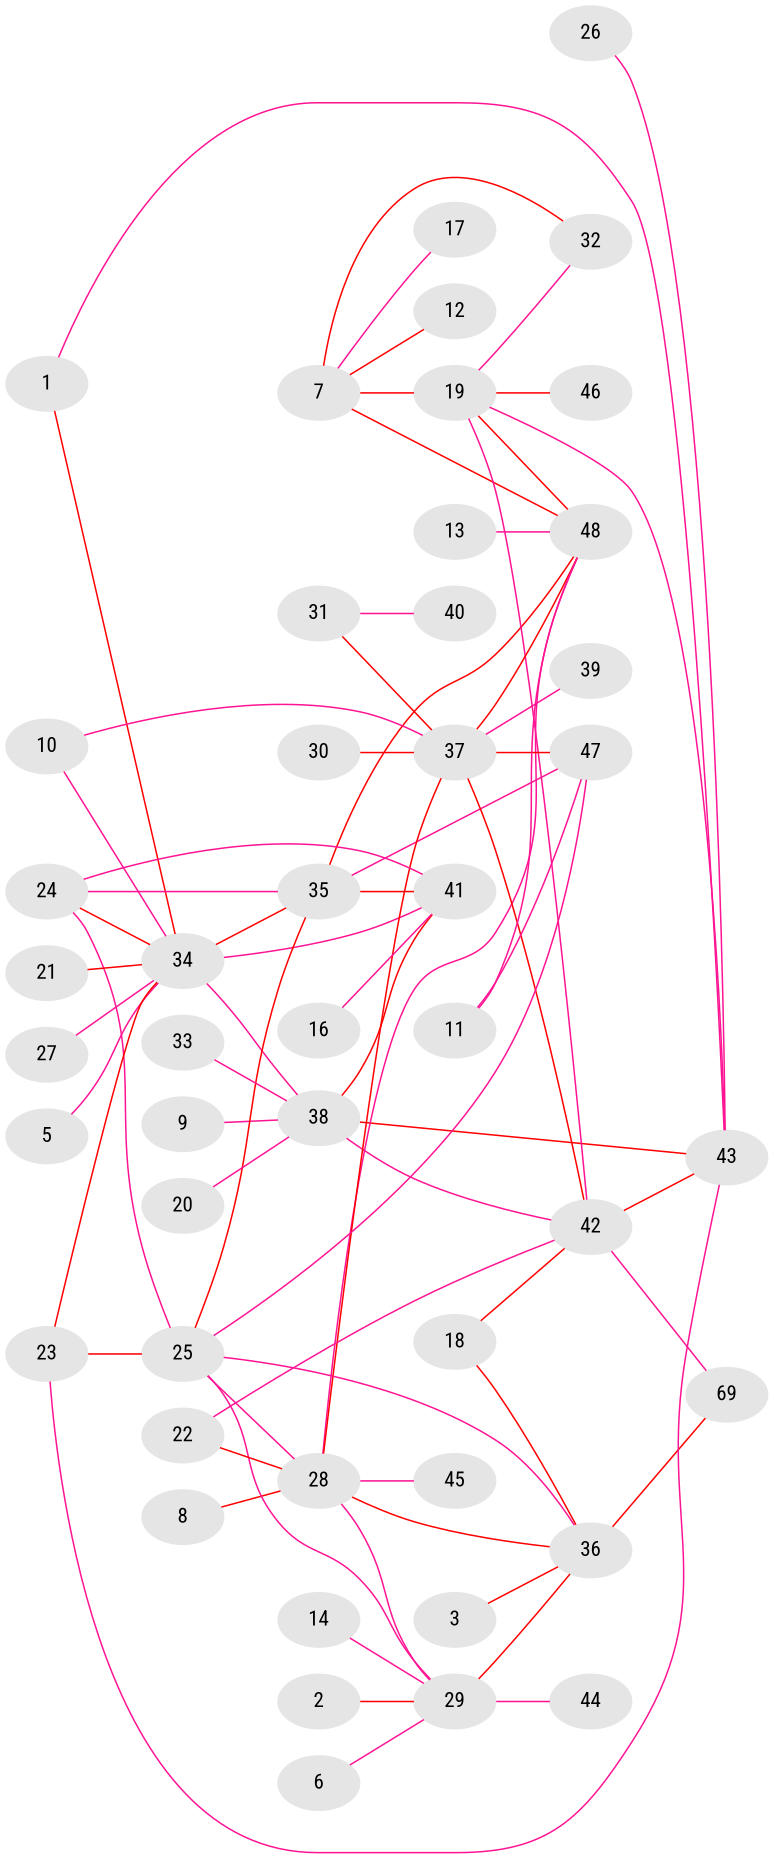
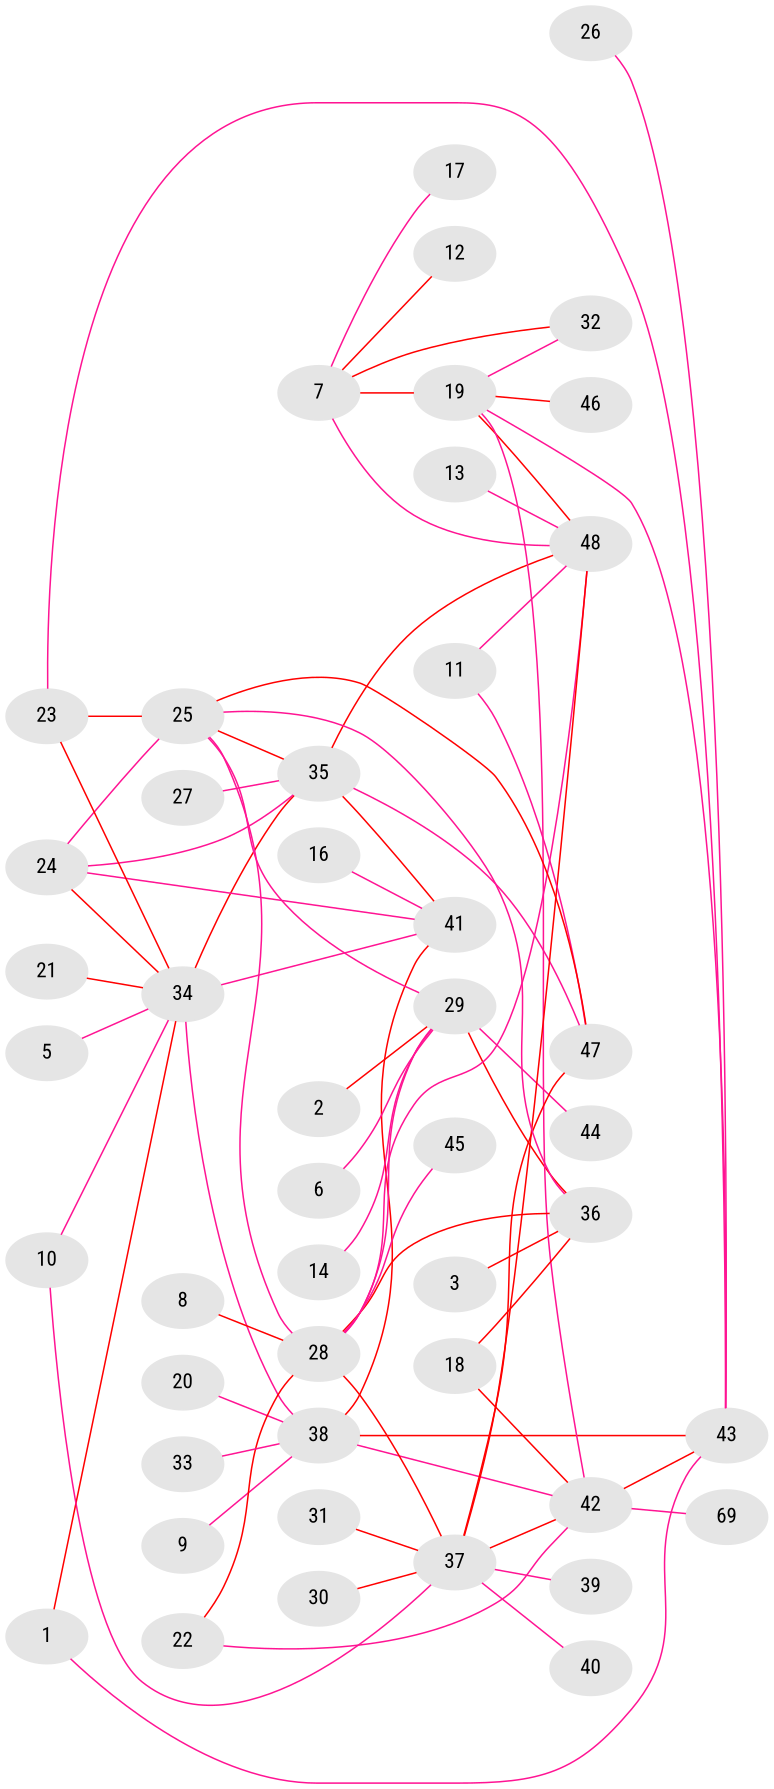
edge "7" -- "48": color red -> deeppink
edge "31" -- "40": now "37" -- "40"
edge "34" -- "27": now "35" -- "27"
edge "47" -- "25": color deeppink -> red
edge "69" -- "36": removed
